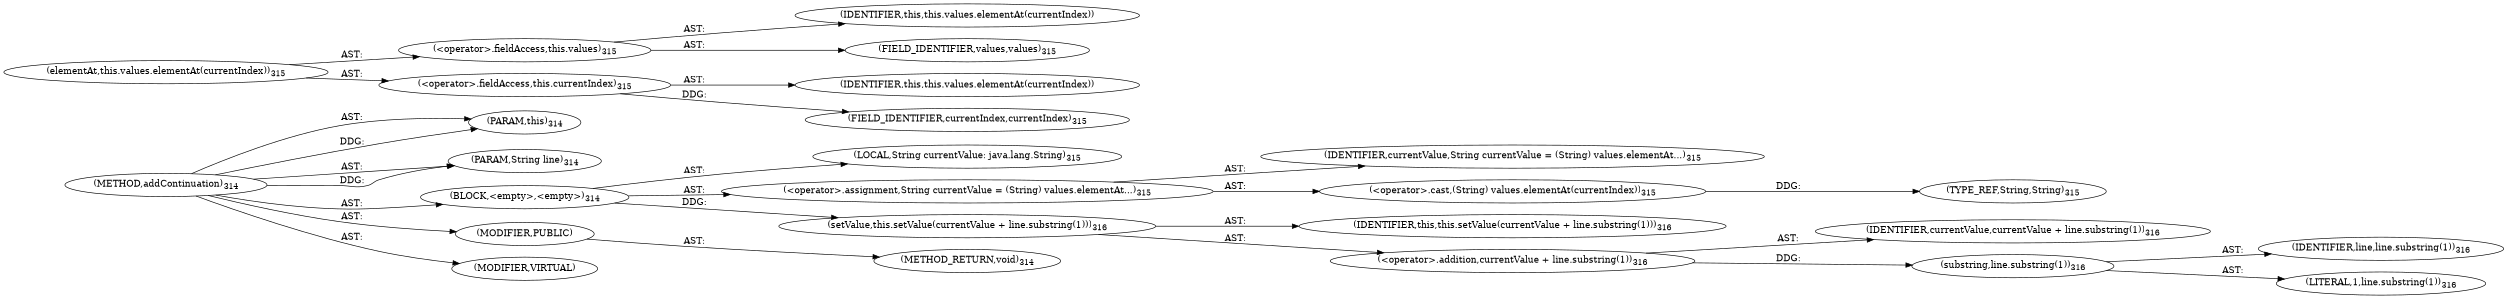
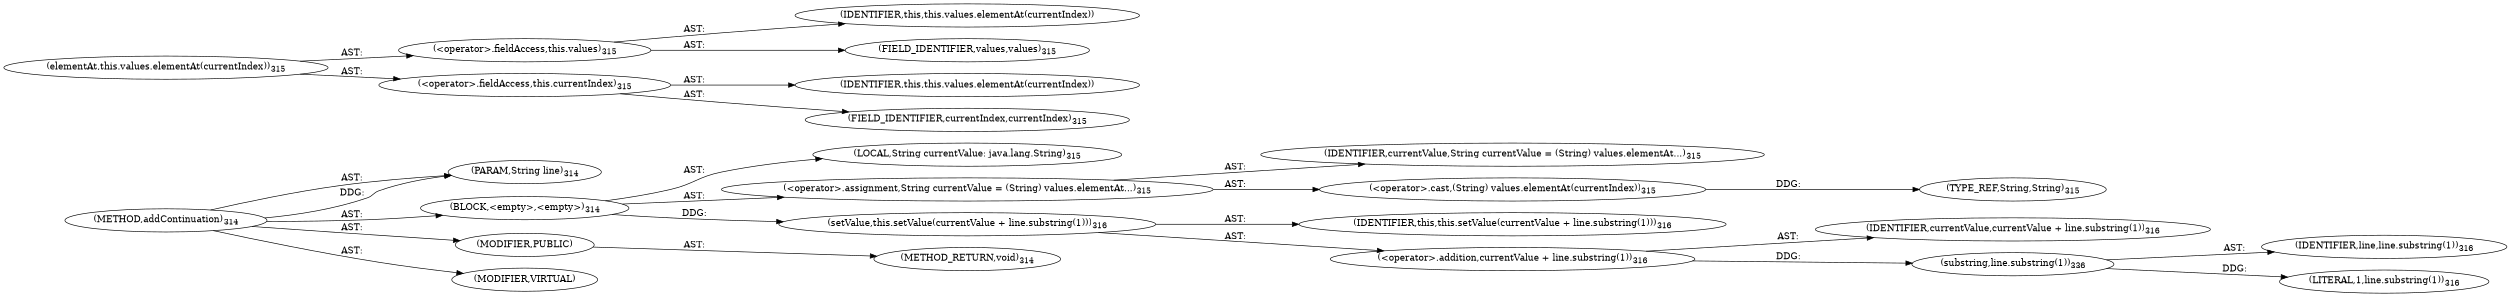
edge "(<operator>.fieldAccess,this.currentIndex)" -> "(FIELD_IDENTIFIER,currentIndex,currentIndex)": label "DDG: " -> "AST: "
node "(PARAM,this)": removed
node "(substring,line.substring(1))": text "316" -> "336"
edge "(substring,line.substring(1))" -> "(LITERAL,1,line.substring(1))": label "AST: " -> "DDG: "
